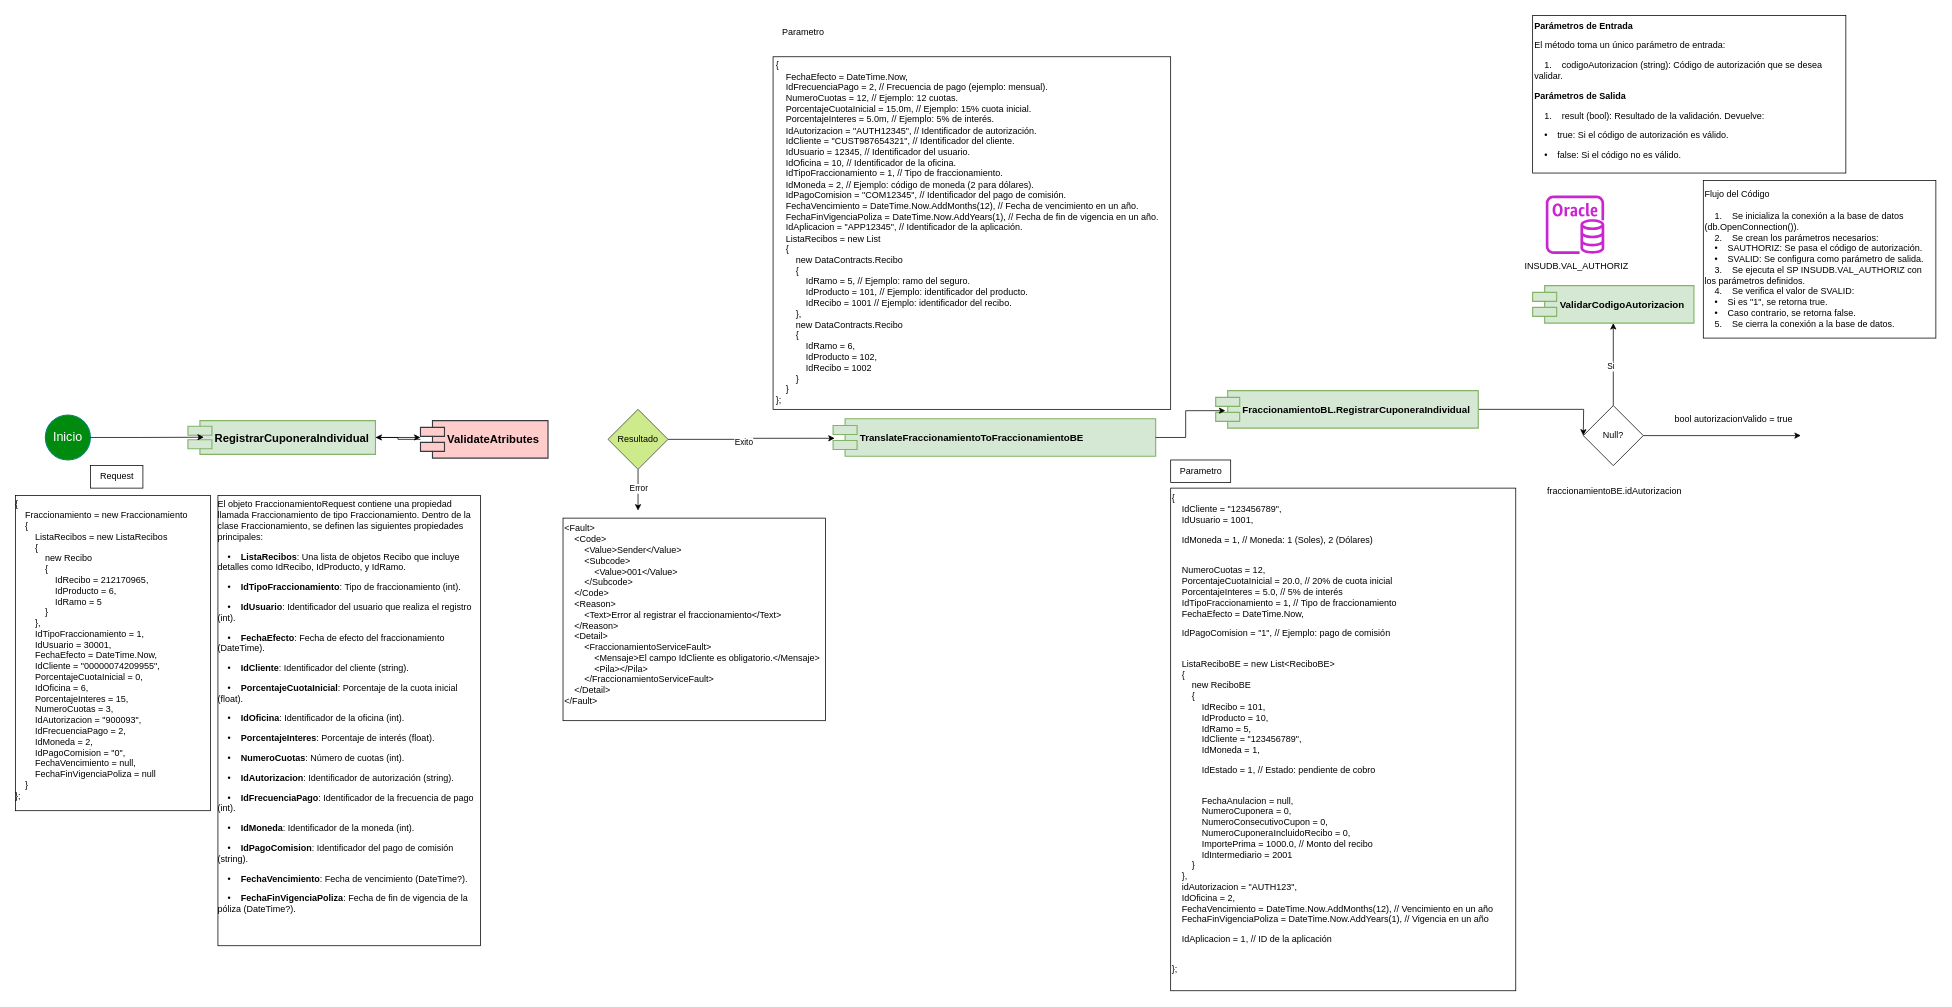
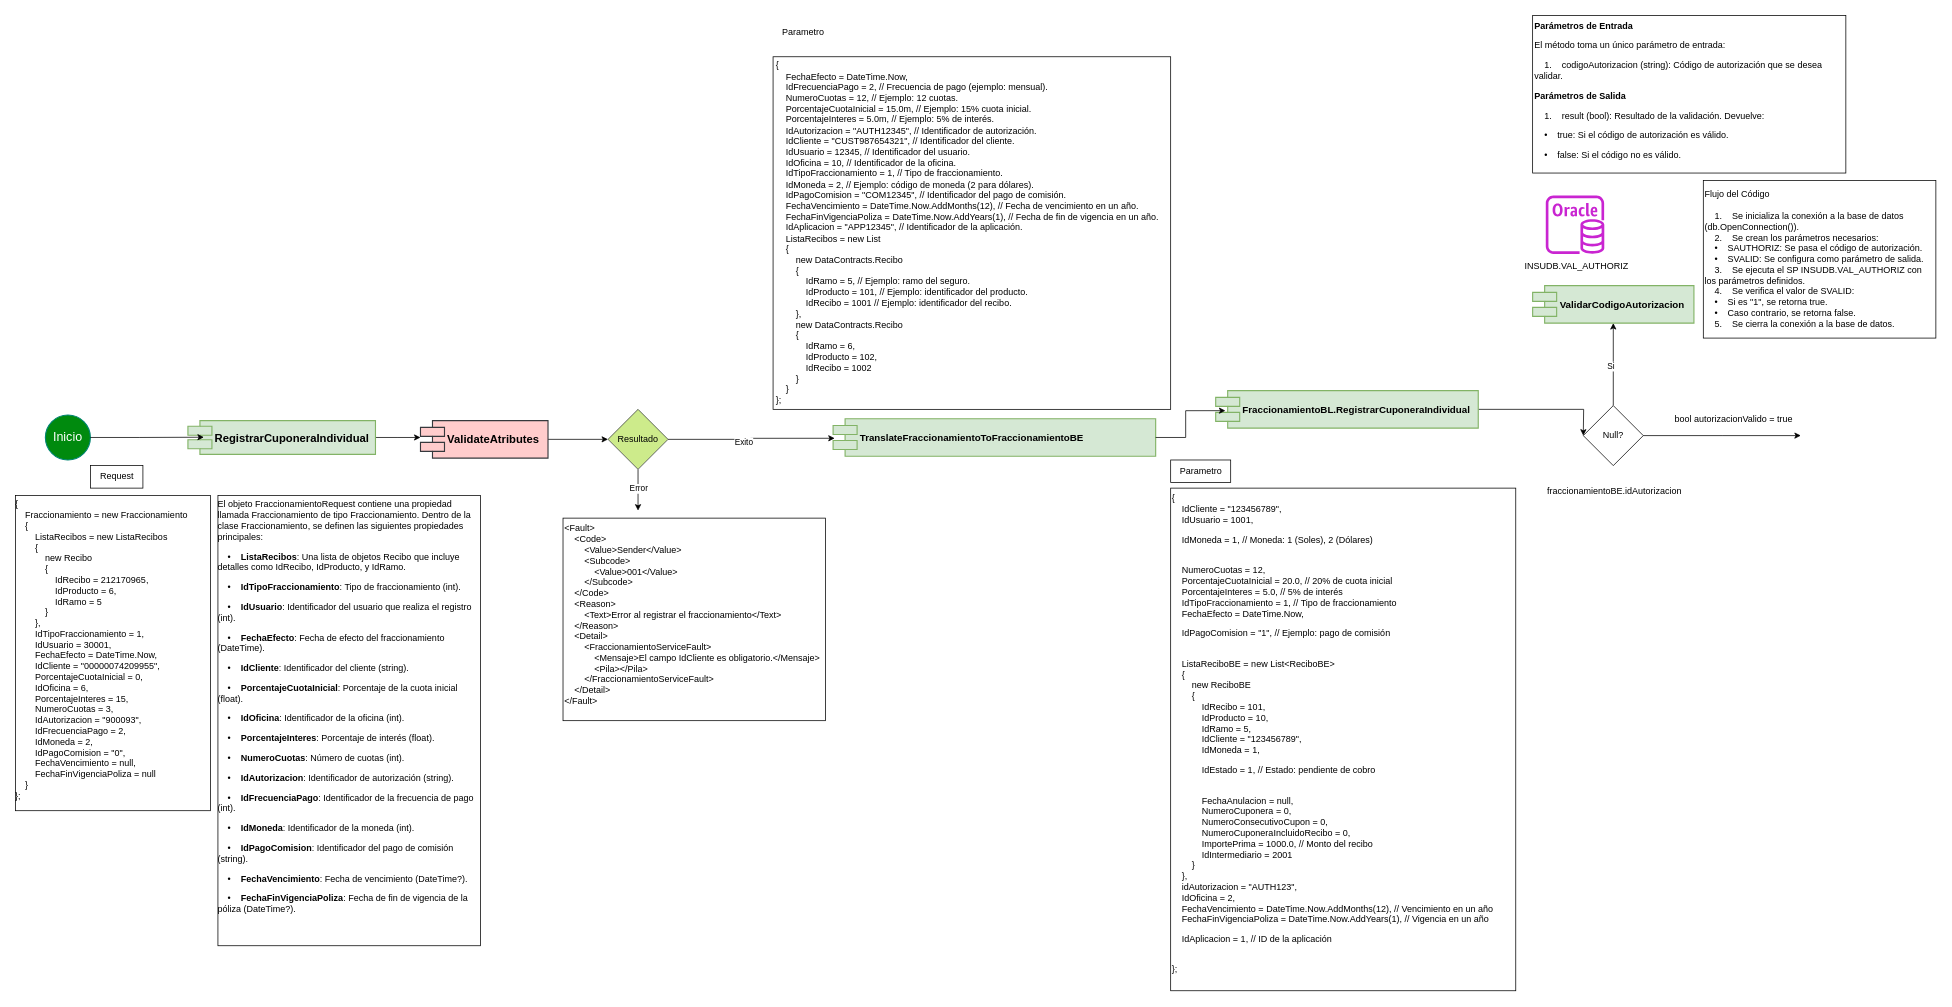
edge "ValidateAtributes" -> "RegistrarCuponeraIndividual": now "ValidateAtributes" -> "Resultado"
